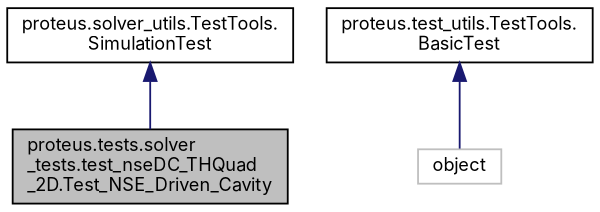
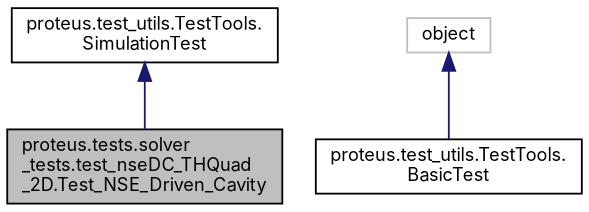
node "proteus.solver_utils.TestTools. SimulationTest": label "proteus.solver_utils.TestTools. SimulationTest" -> "proteus.test_utils.TestTools. SimulationTest"
edge "object" -> "proteus.test_utils.TestTools. BasicTest": reversed
